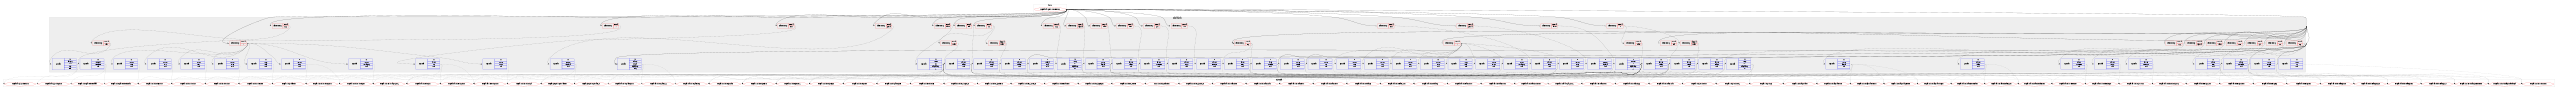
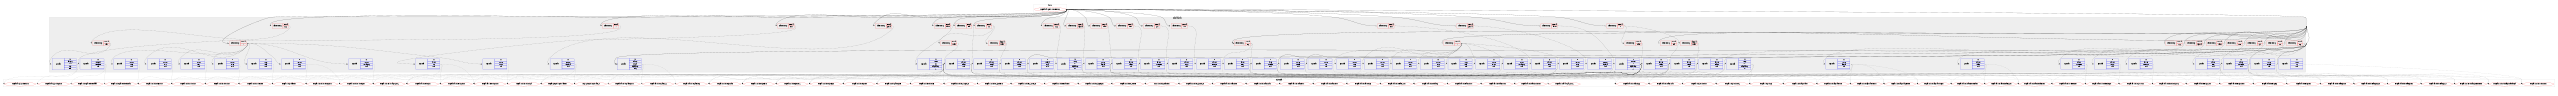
node "portage://app-arch/libarchive-3.4.0": label "portage://app-arch/libarchive-3.4.0" -> "virtual://app-arch/libarchive-3.4.0"
node "portage://dev-libs/libpcre-8.43": label "portage://dev-libs/libpcre-8.43" -> "portage://dev-libs/berkdb-8.43"
node "portage://dev-libs/libressl-3.0.2": removed
